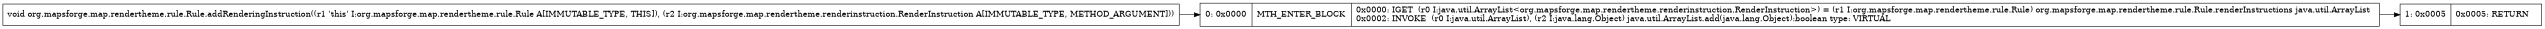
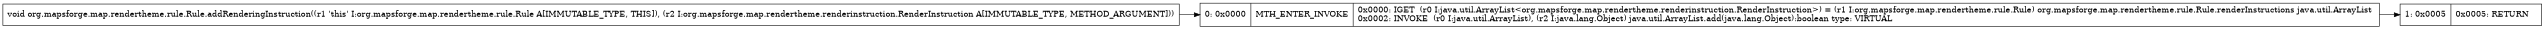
node "0: 0x0000": text "MTH_ENTER_BLOCK" -> "MTH_ENTER_INVOKE"
